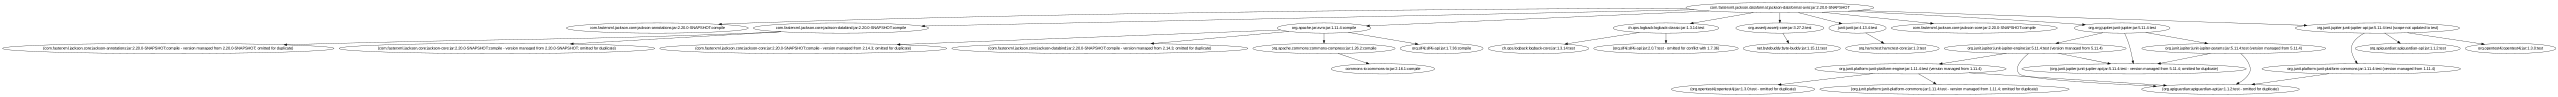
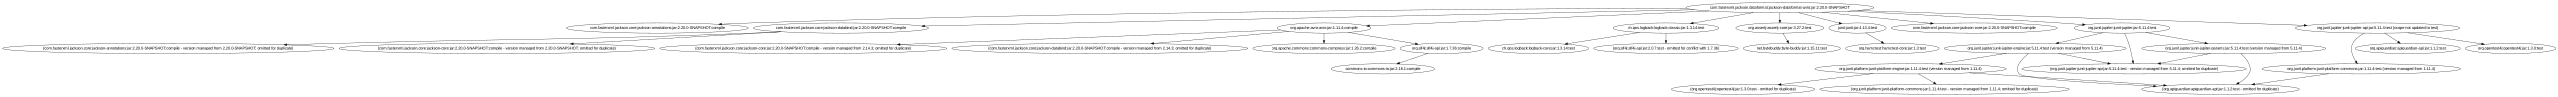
node "org.apache.jar:avro:jar:1.11.4:compile": label "org.apache.jar:avro:jar:1.11.4:compile" -> "org.apache.avro:avro:jar:1.11.4:compile"
node "org.org.jupiter:junit-jupiter:jar:5.11.4:test": label "org.org.jupiter:junit-jupiter:jar:5.11.4:test" -> "org.junit.jupiter:junit-jupiter:jar:5.11.4:test"
edge "org.apache.commons:commons-compress:jar:1.26.2:compile" -> "commons-io:commons-io:jar:2.16.1:compile": now "org.slf4j:slf4j-api:jar:1.7.36:compile" -> "commons-io:commons-io:jar:2.16.1:compile"
